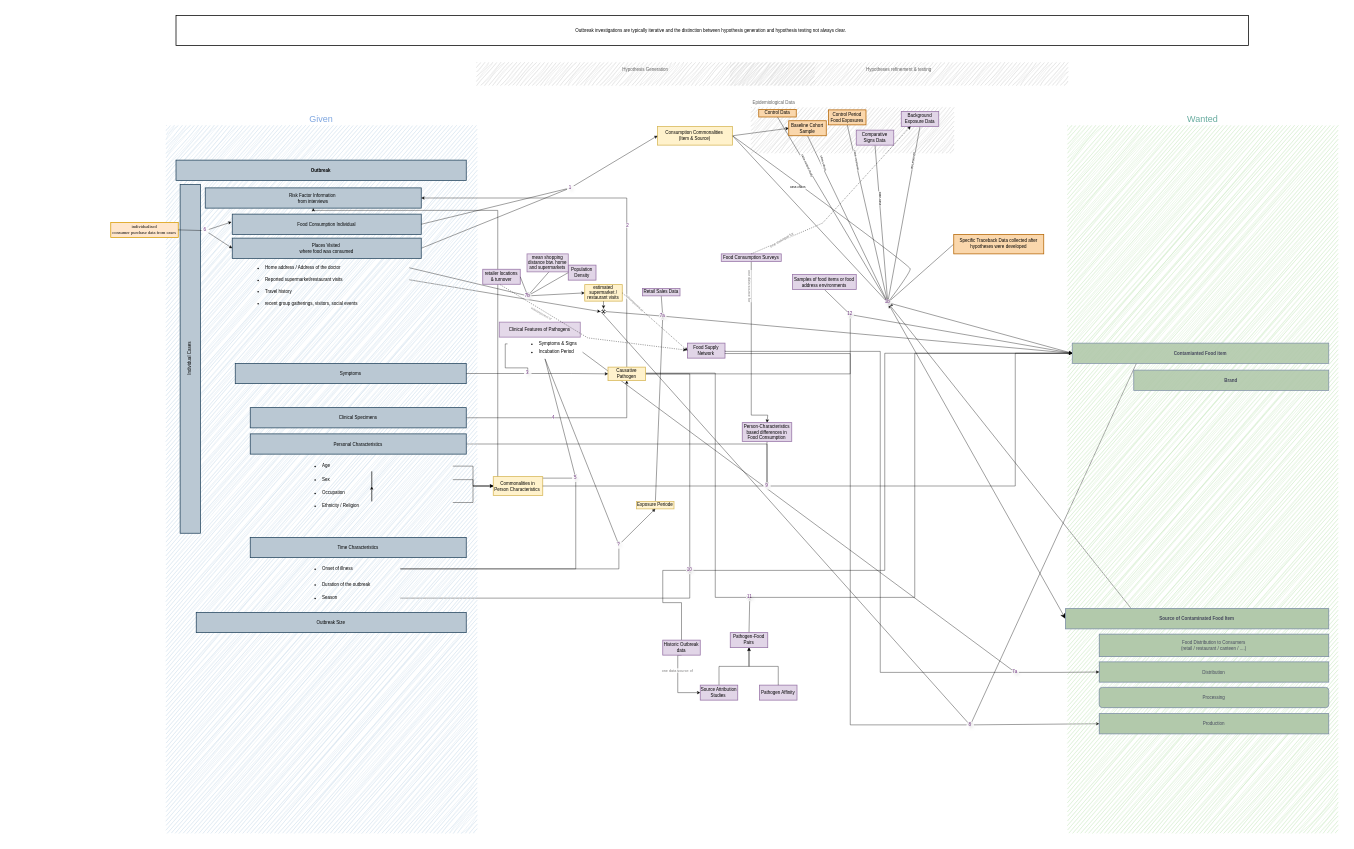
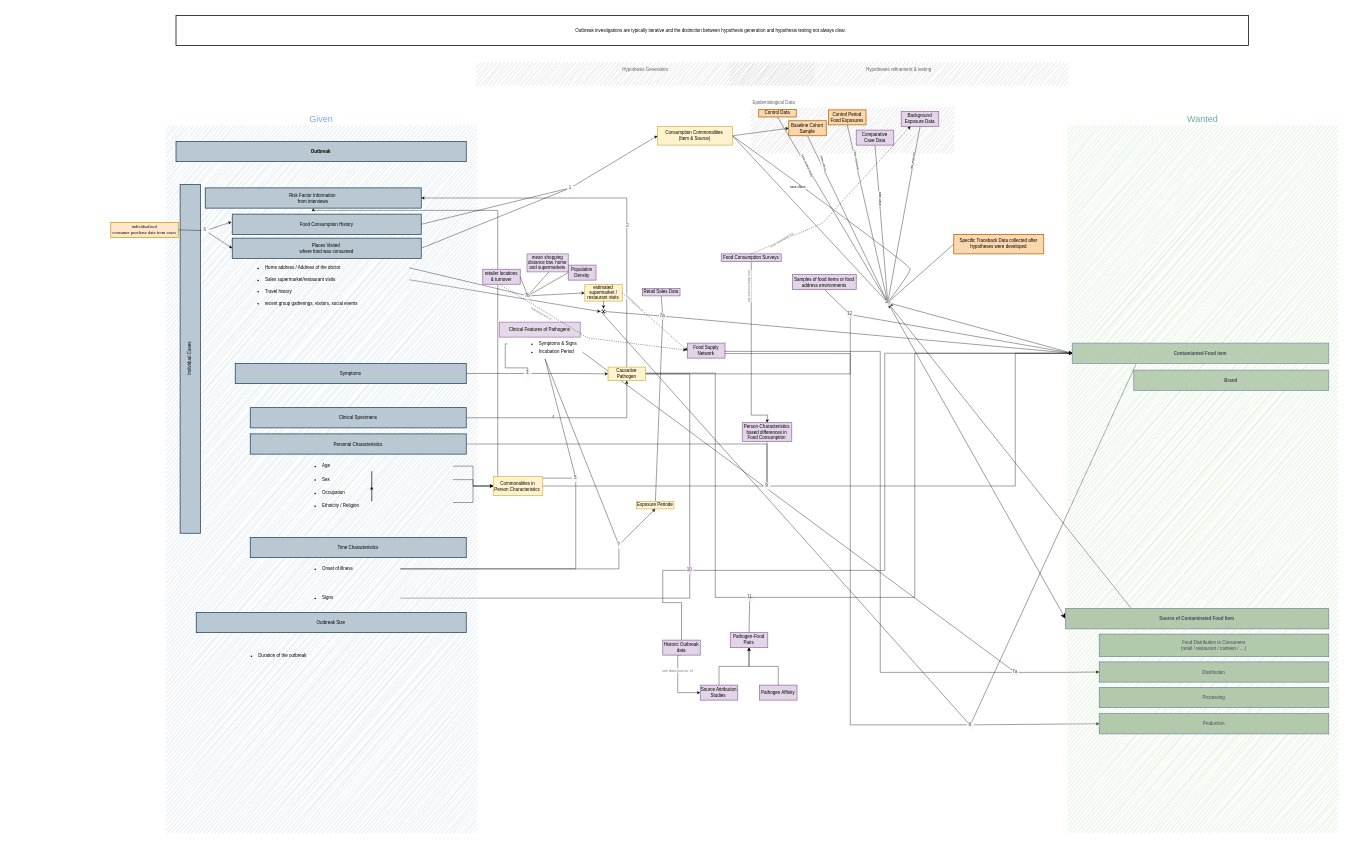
node "Comparative Signs Data": label "Comparative Signs Data" -> "Comparative Case Data"
node "Outbreak": moved (321, 170) -> (321, 152)
node "Food Consumption Individual": label "Food Consumption Individual" -> "Food Consumption History"
node "Reported supermarket/restaurant visits": label "Reported supermarket/restaurant visits" -> "Sales supermarket/restaurant visits"
node "Duration of the outbreak": moved (345, 585) -> (282, 656)
node "Season": label "Season" -> "Signs"
node "Processing": shape rounded rectangle -> rectangle
